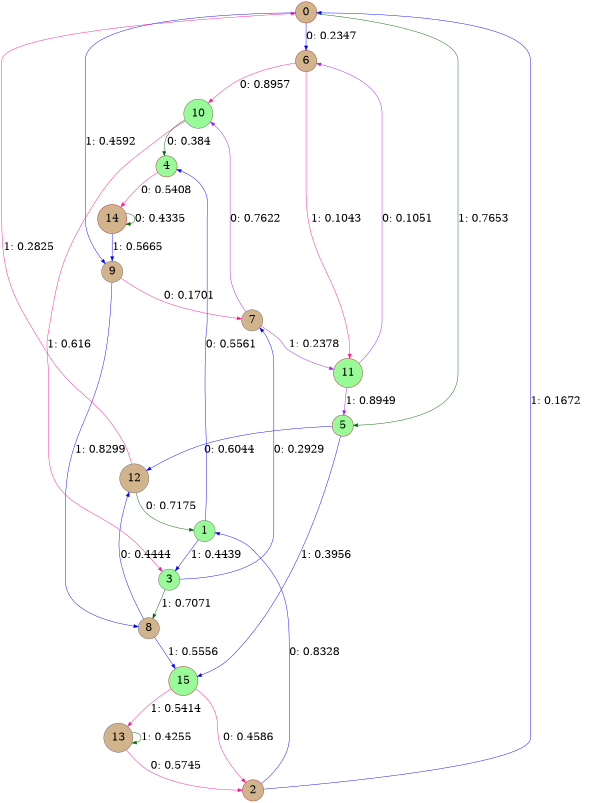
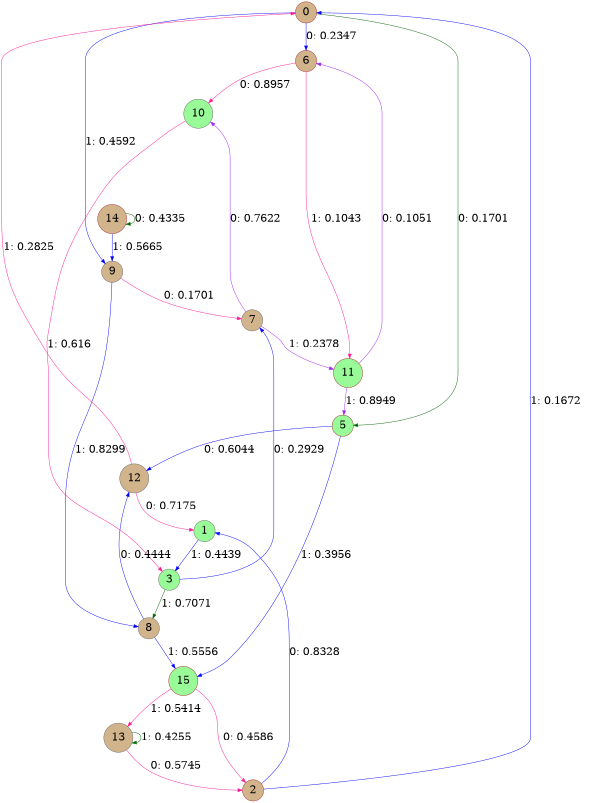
node "4": removed
edge "0" -> "5": label "1: 0.7653   " -> "0: 0.1701   "
edge "12" -> "1": color darkgreen -> deeppink
